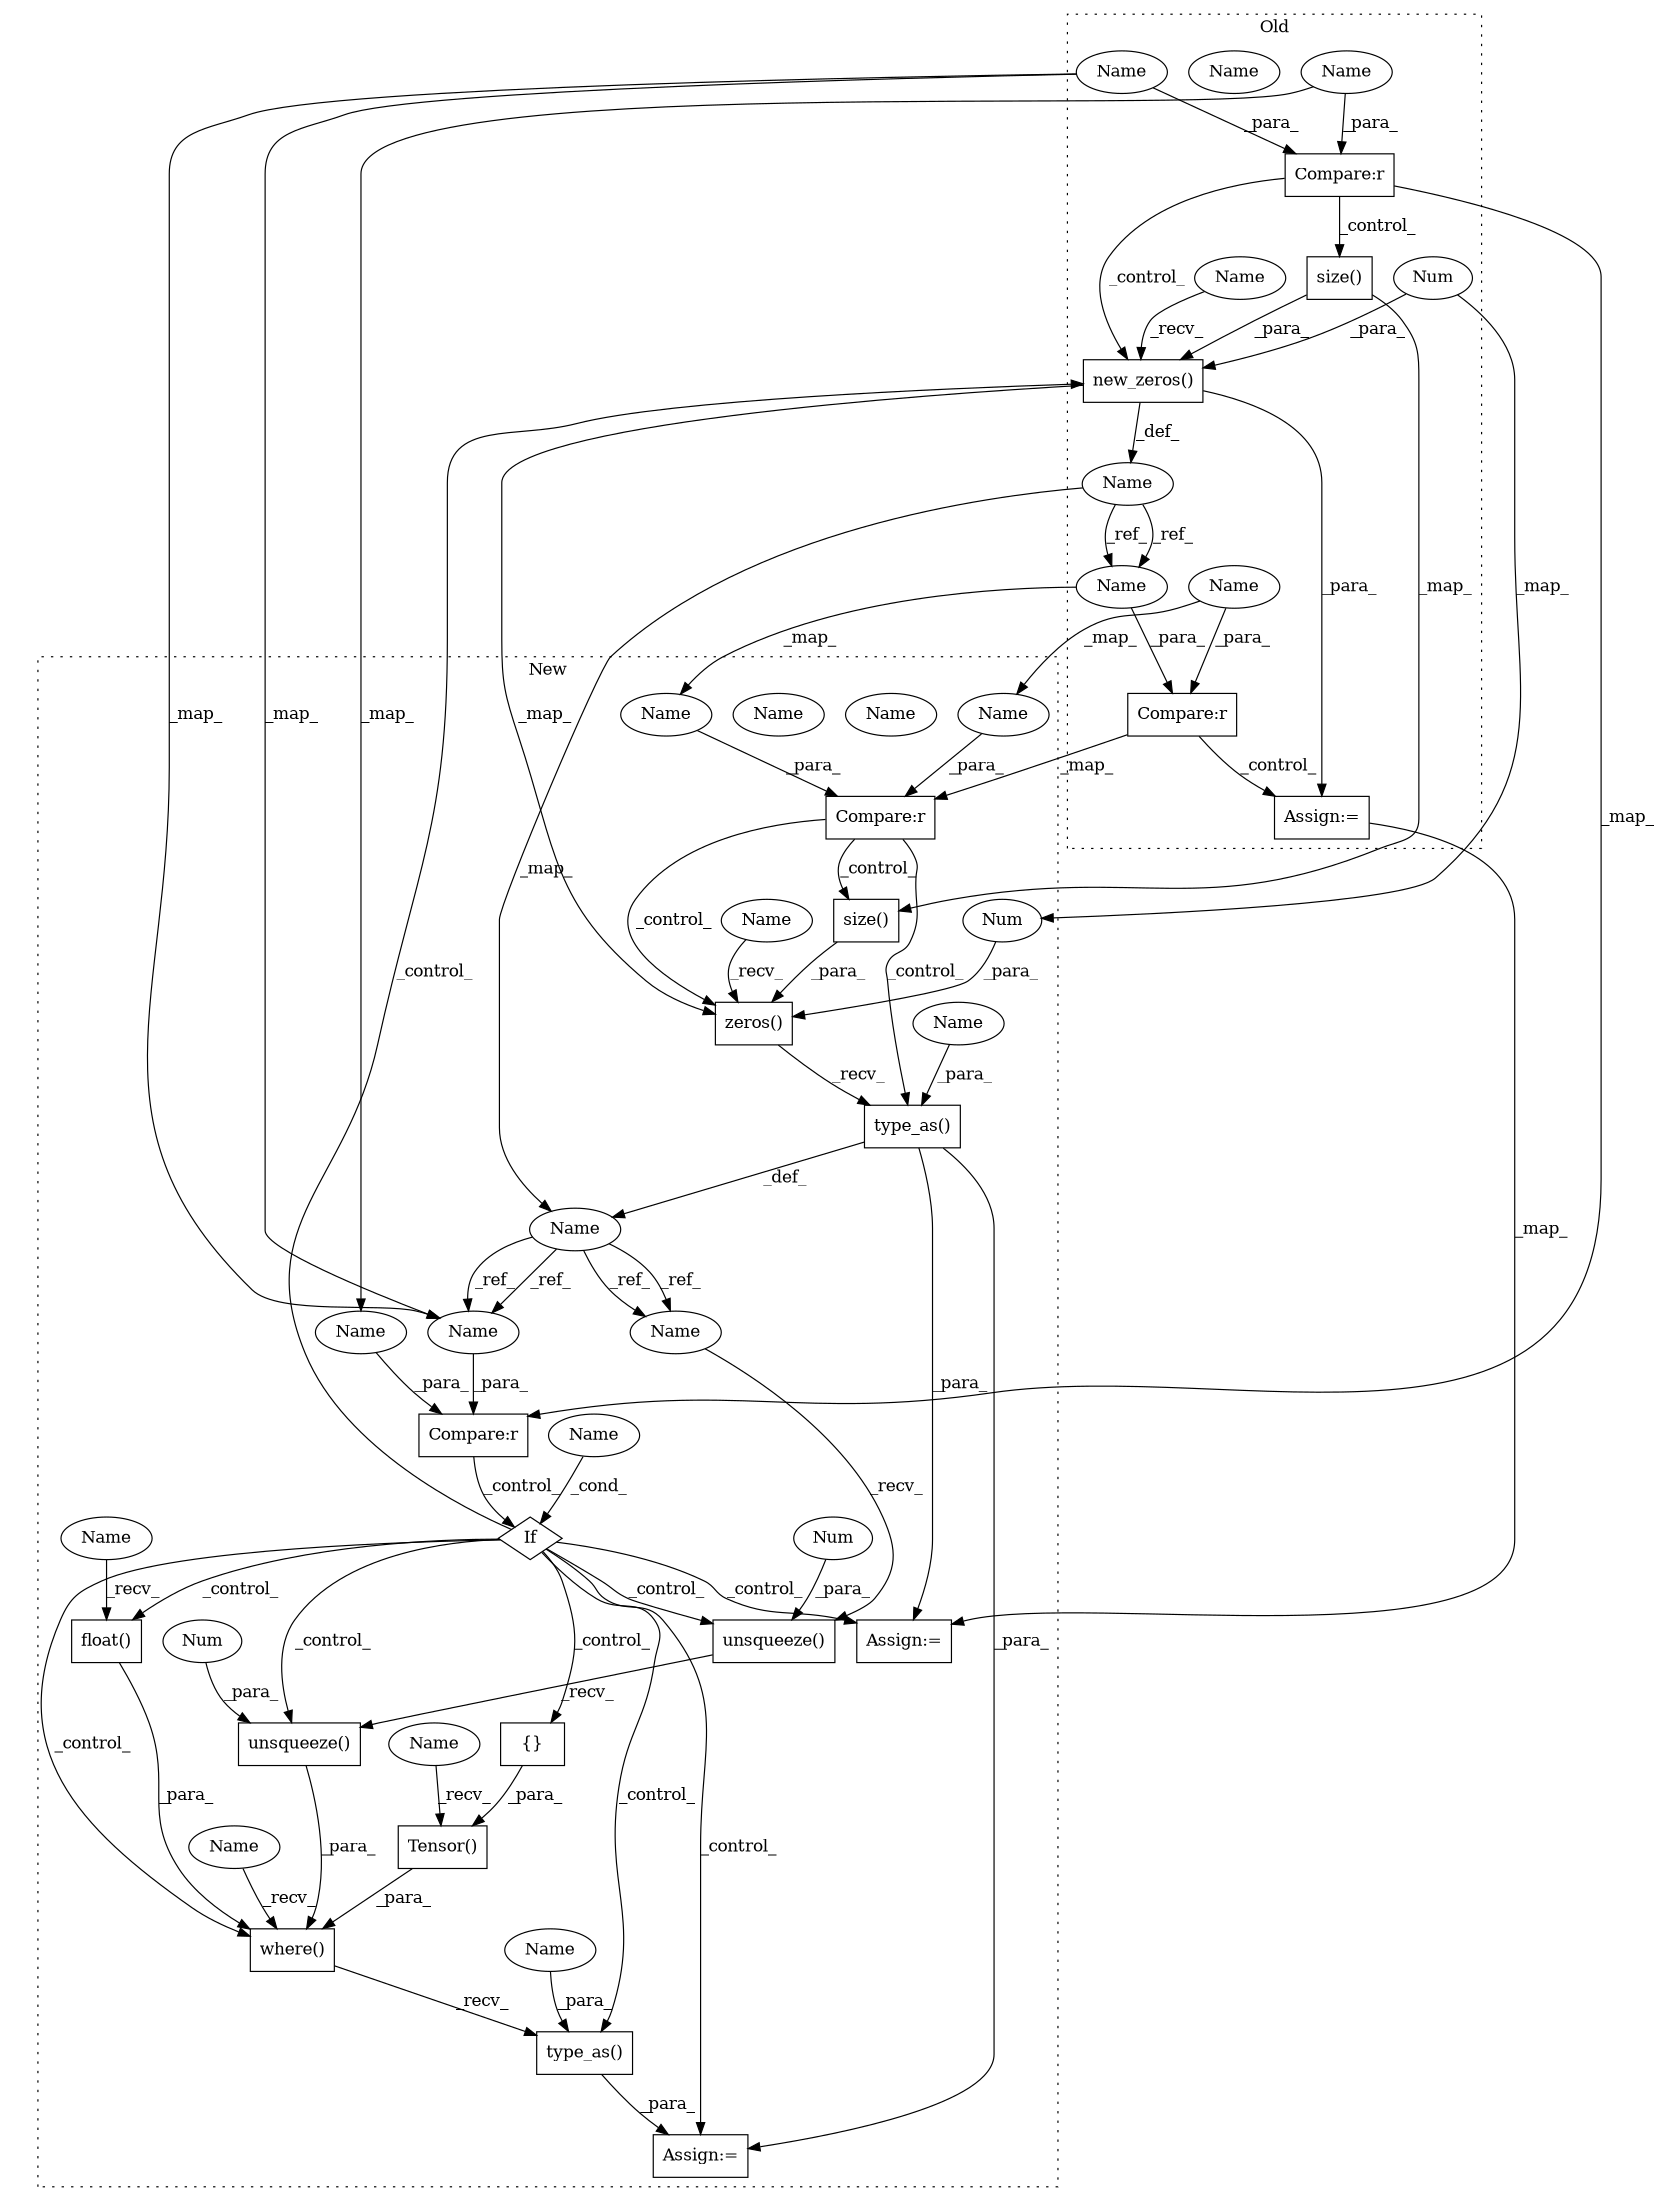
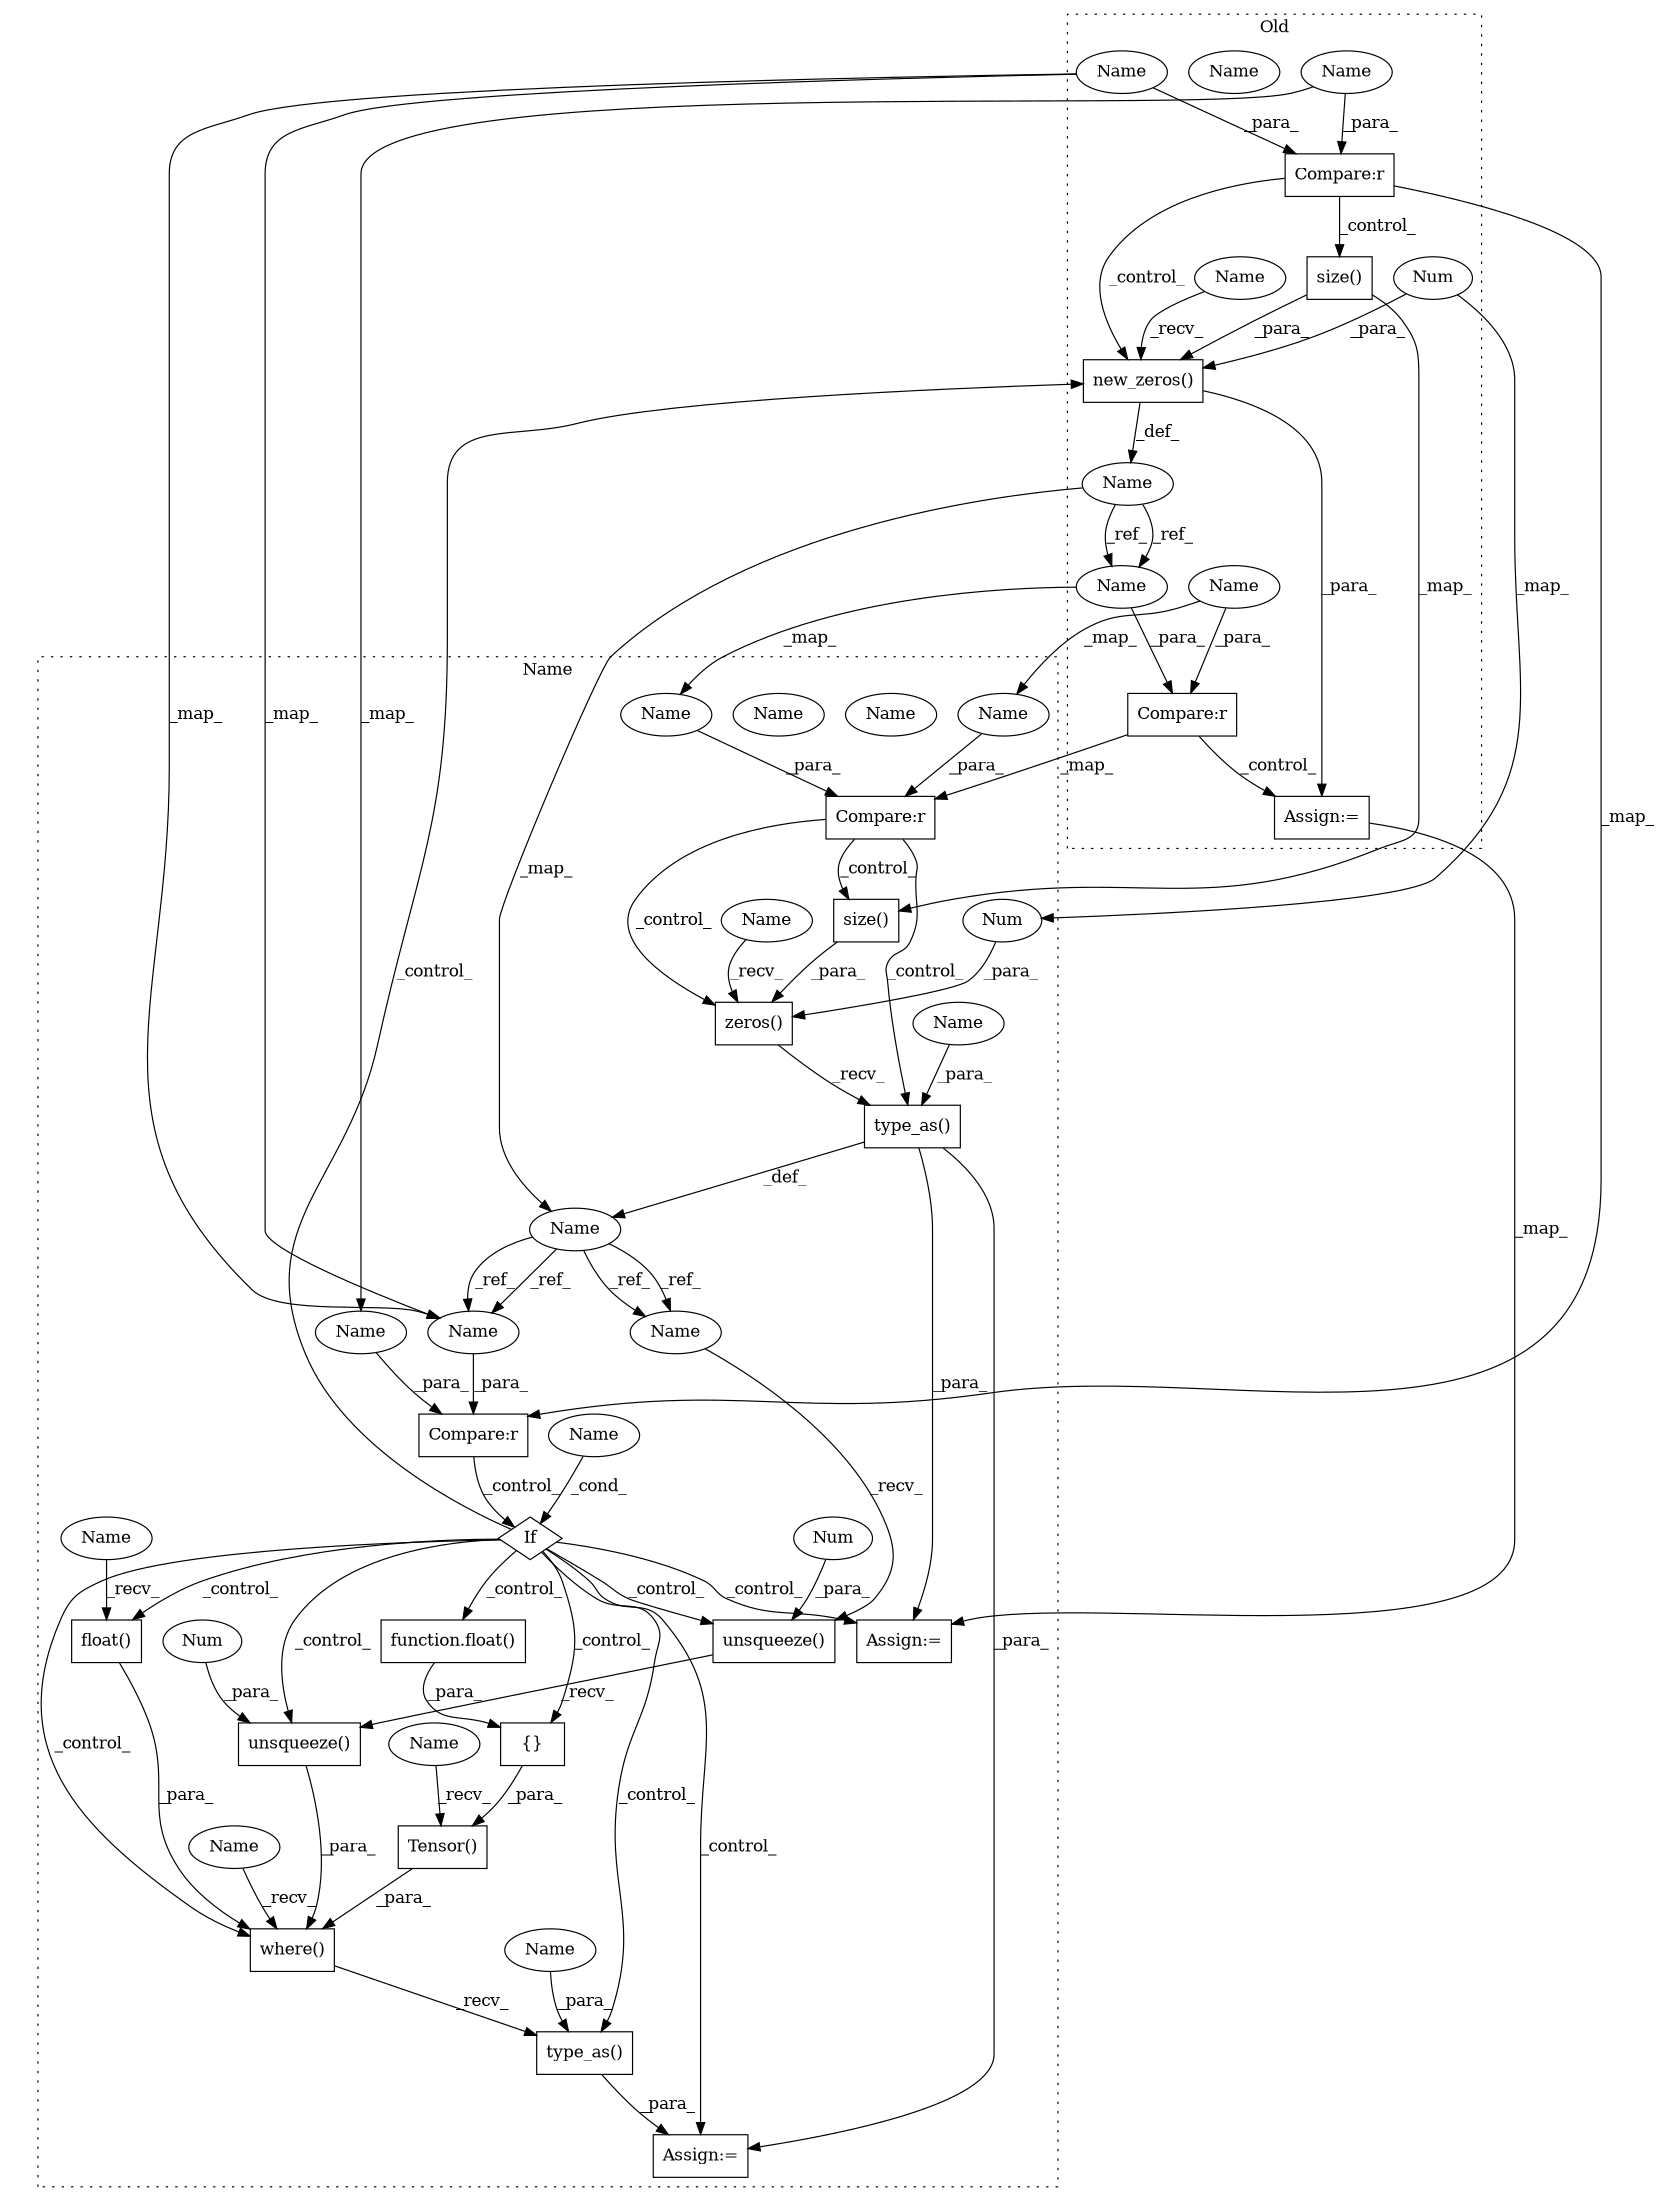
edge "new_zeros()" -> "zeros()": removed, label "_map_"
cluster "New": label "New" -> "Name"
node "function.float()": added
